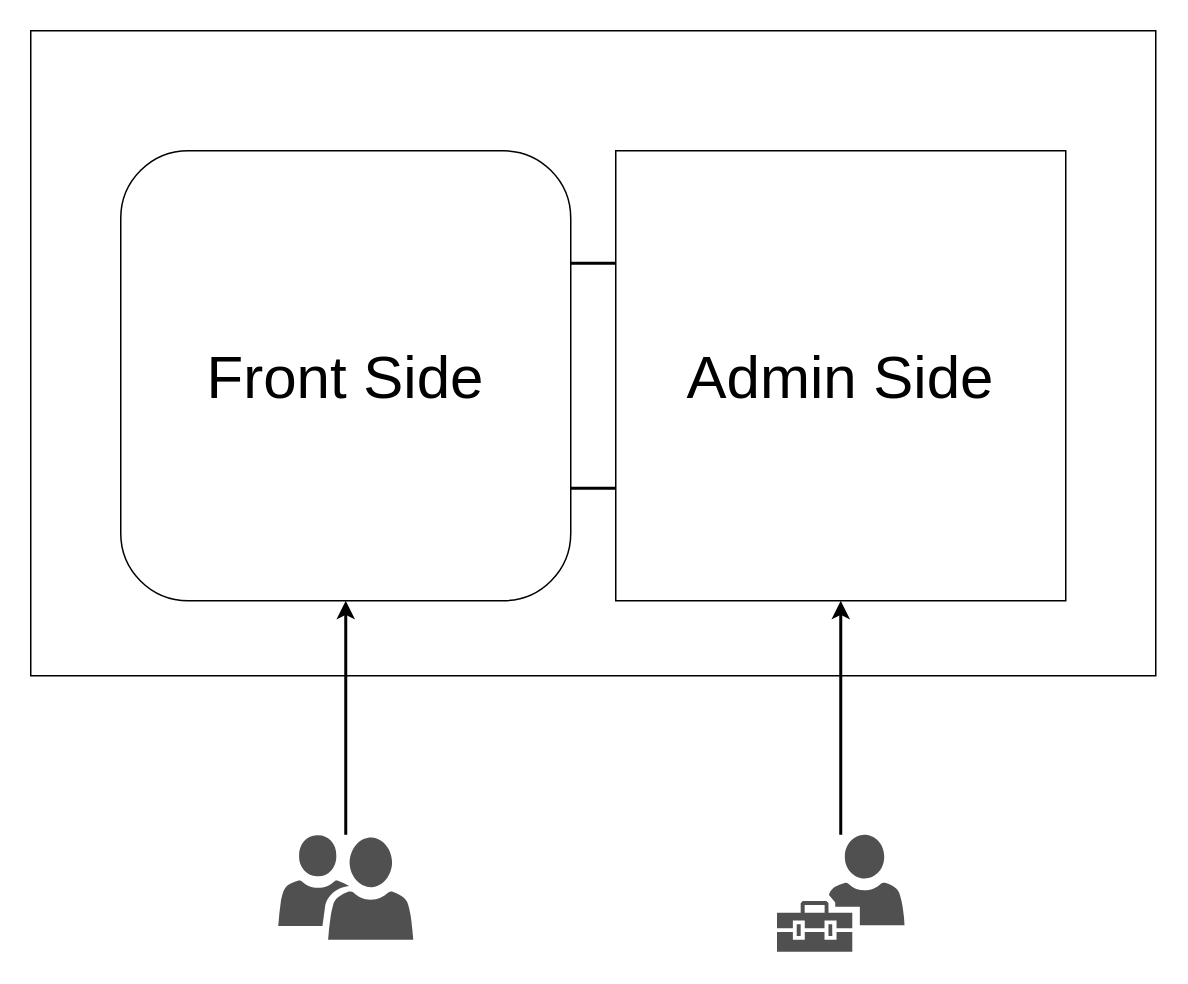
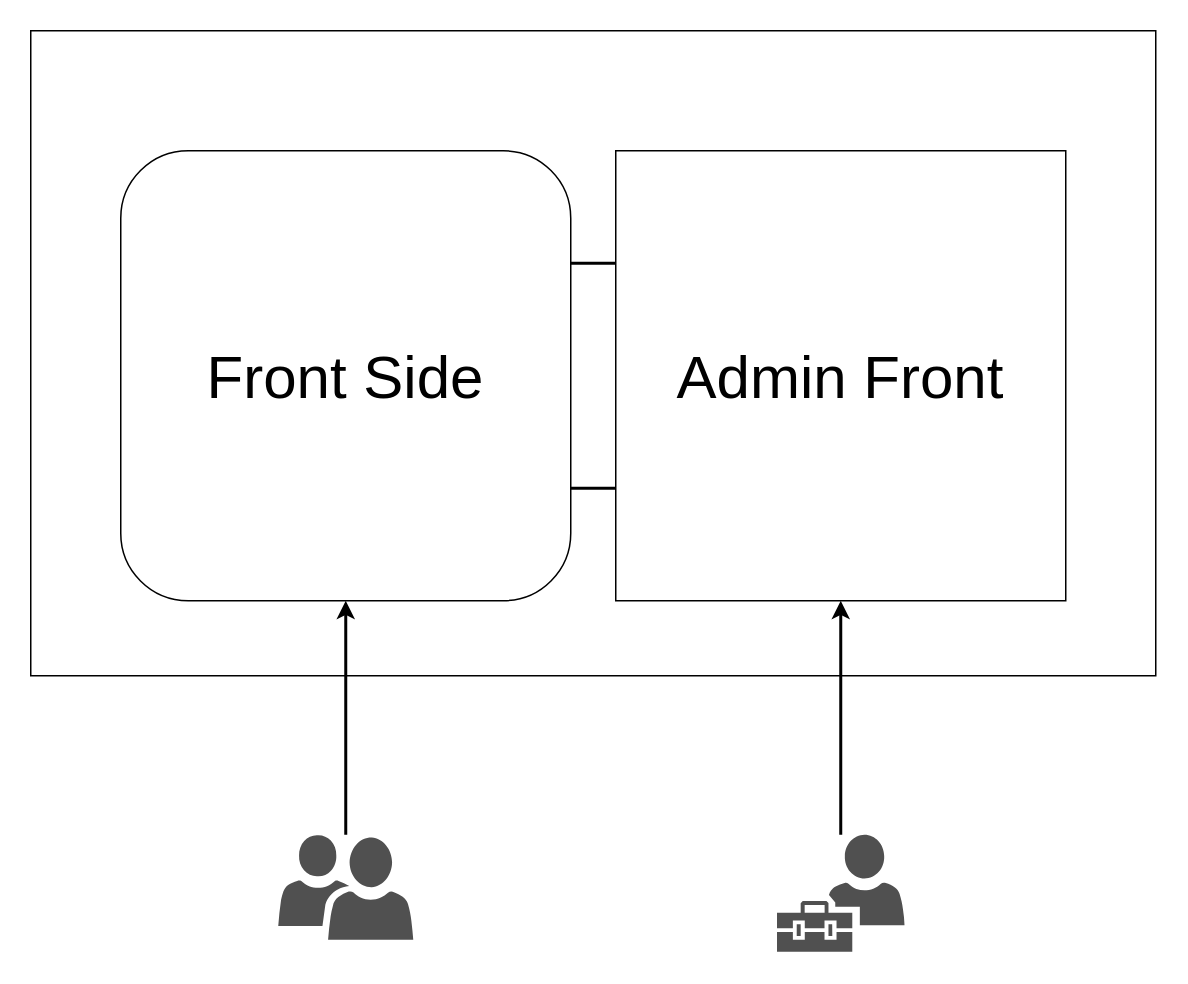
node "Admin Side": label "Admin Side" -> "Admin Front"
